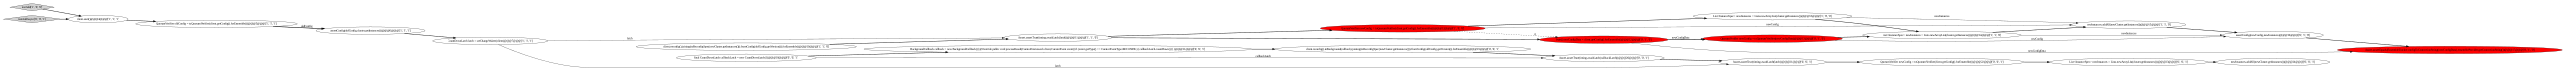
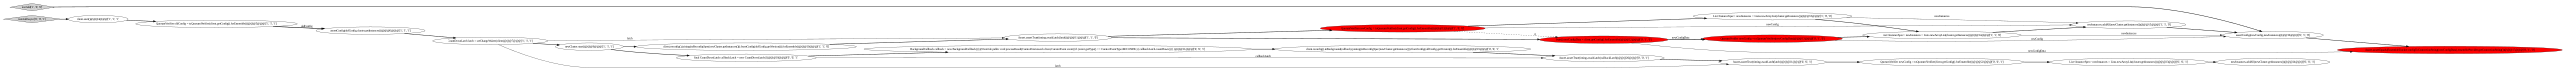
edge "testAdd['1', '0', '0']" -> "client.start()@@@4@@@['1', '1', '1']": now "testAdd['1', '0', '0']" -> "assertConfig(newConfig,newInstances)@@@16@@@['0', '1', '0']"
node "newCluster.start()@@@9@@@['1', '1', '1']": added
